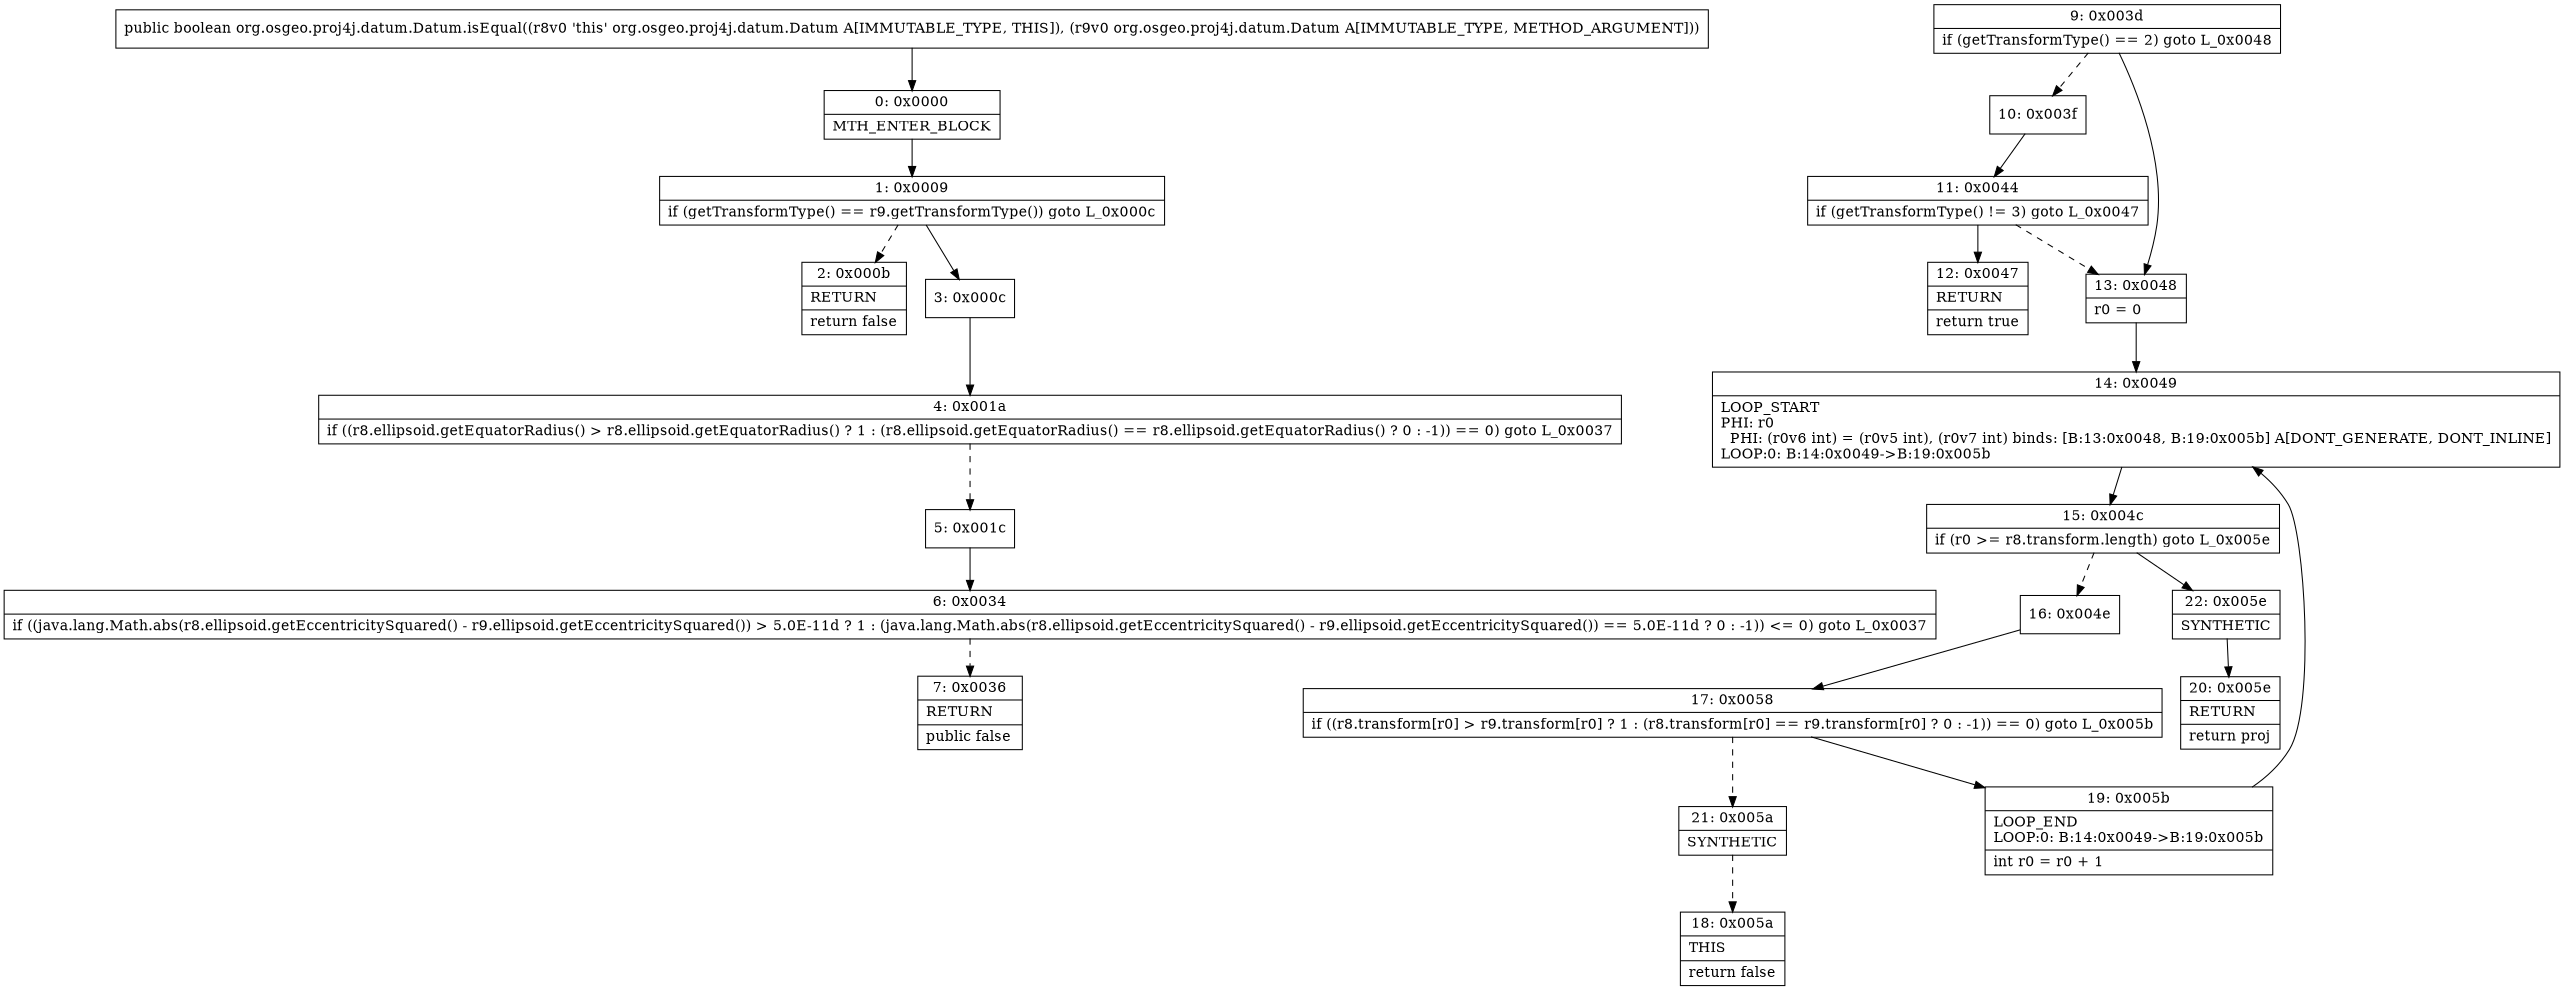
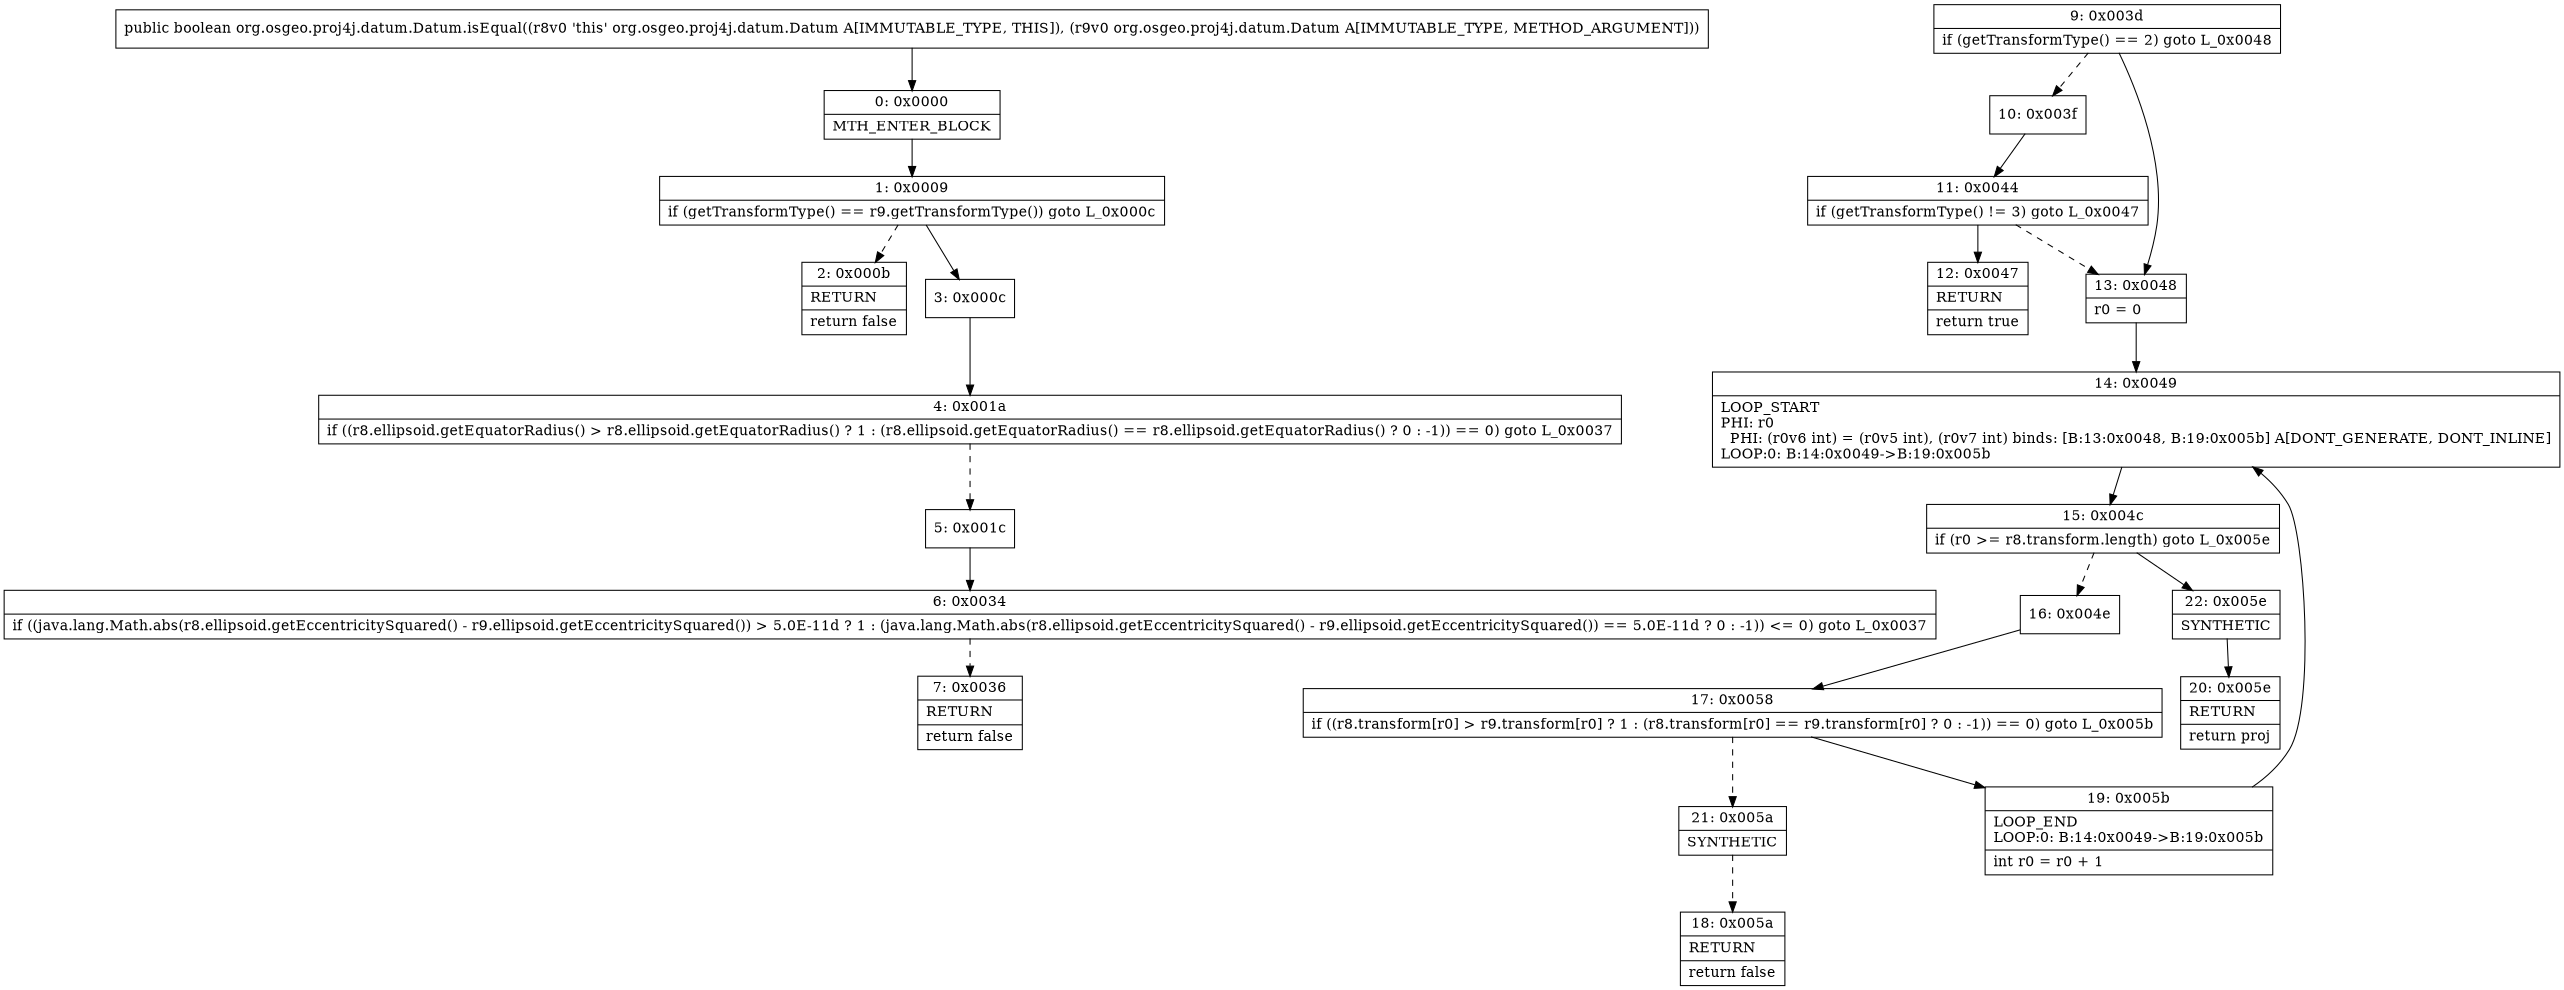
node "7: 0x0036": text "public false" -> "return false"
node "18: 0x005a": text "THIS" -> "RETURN"
